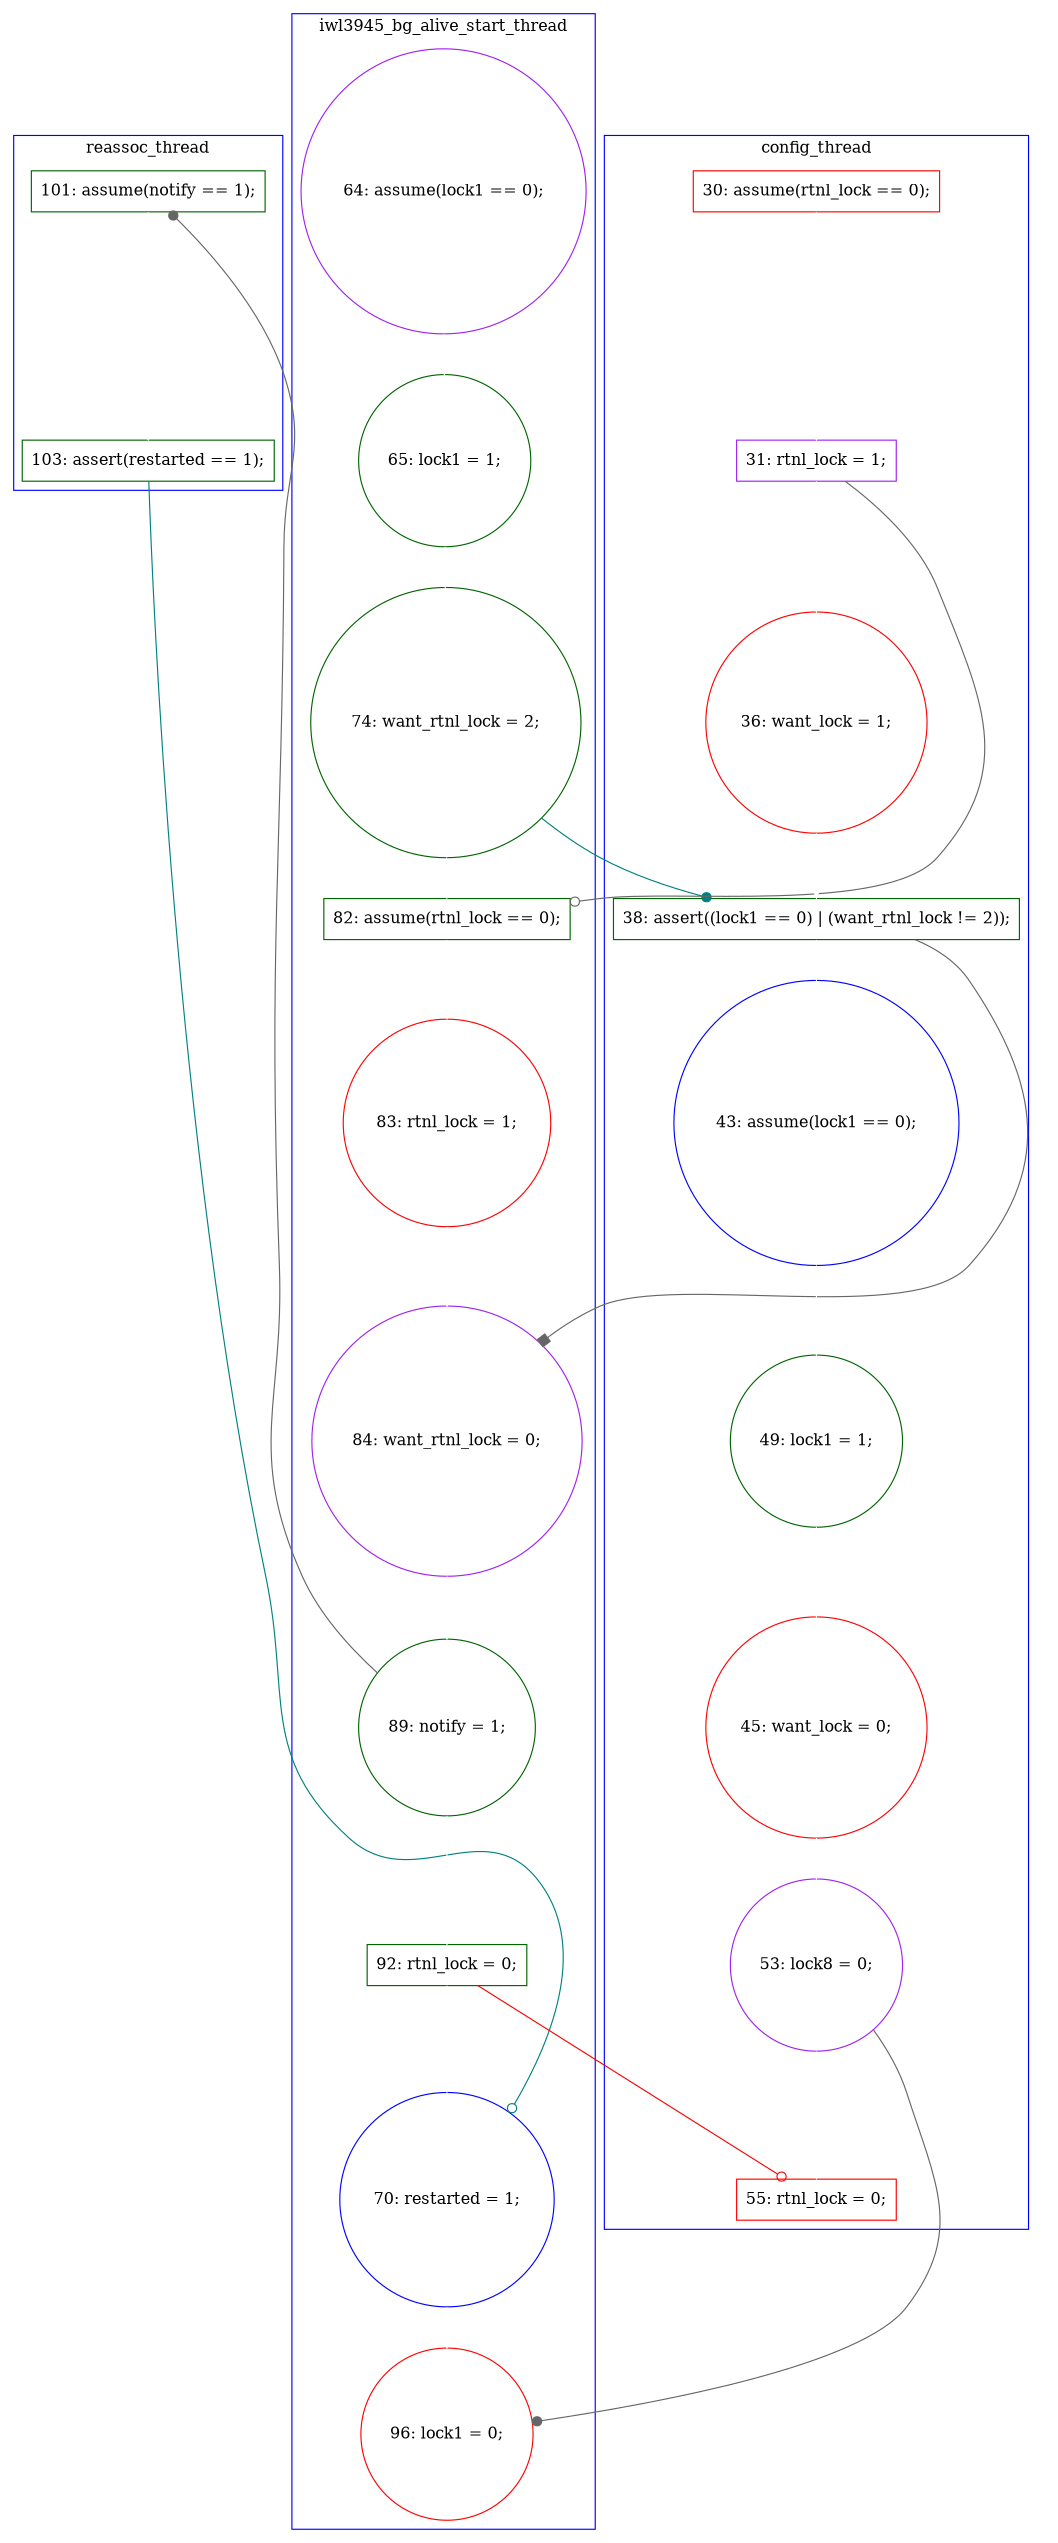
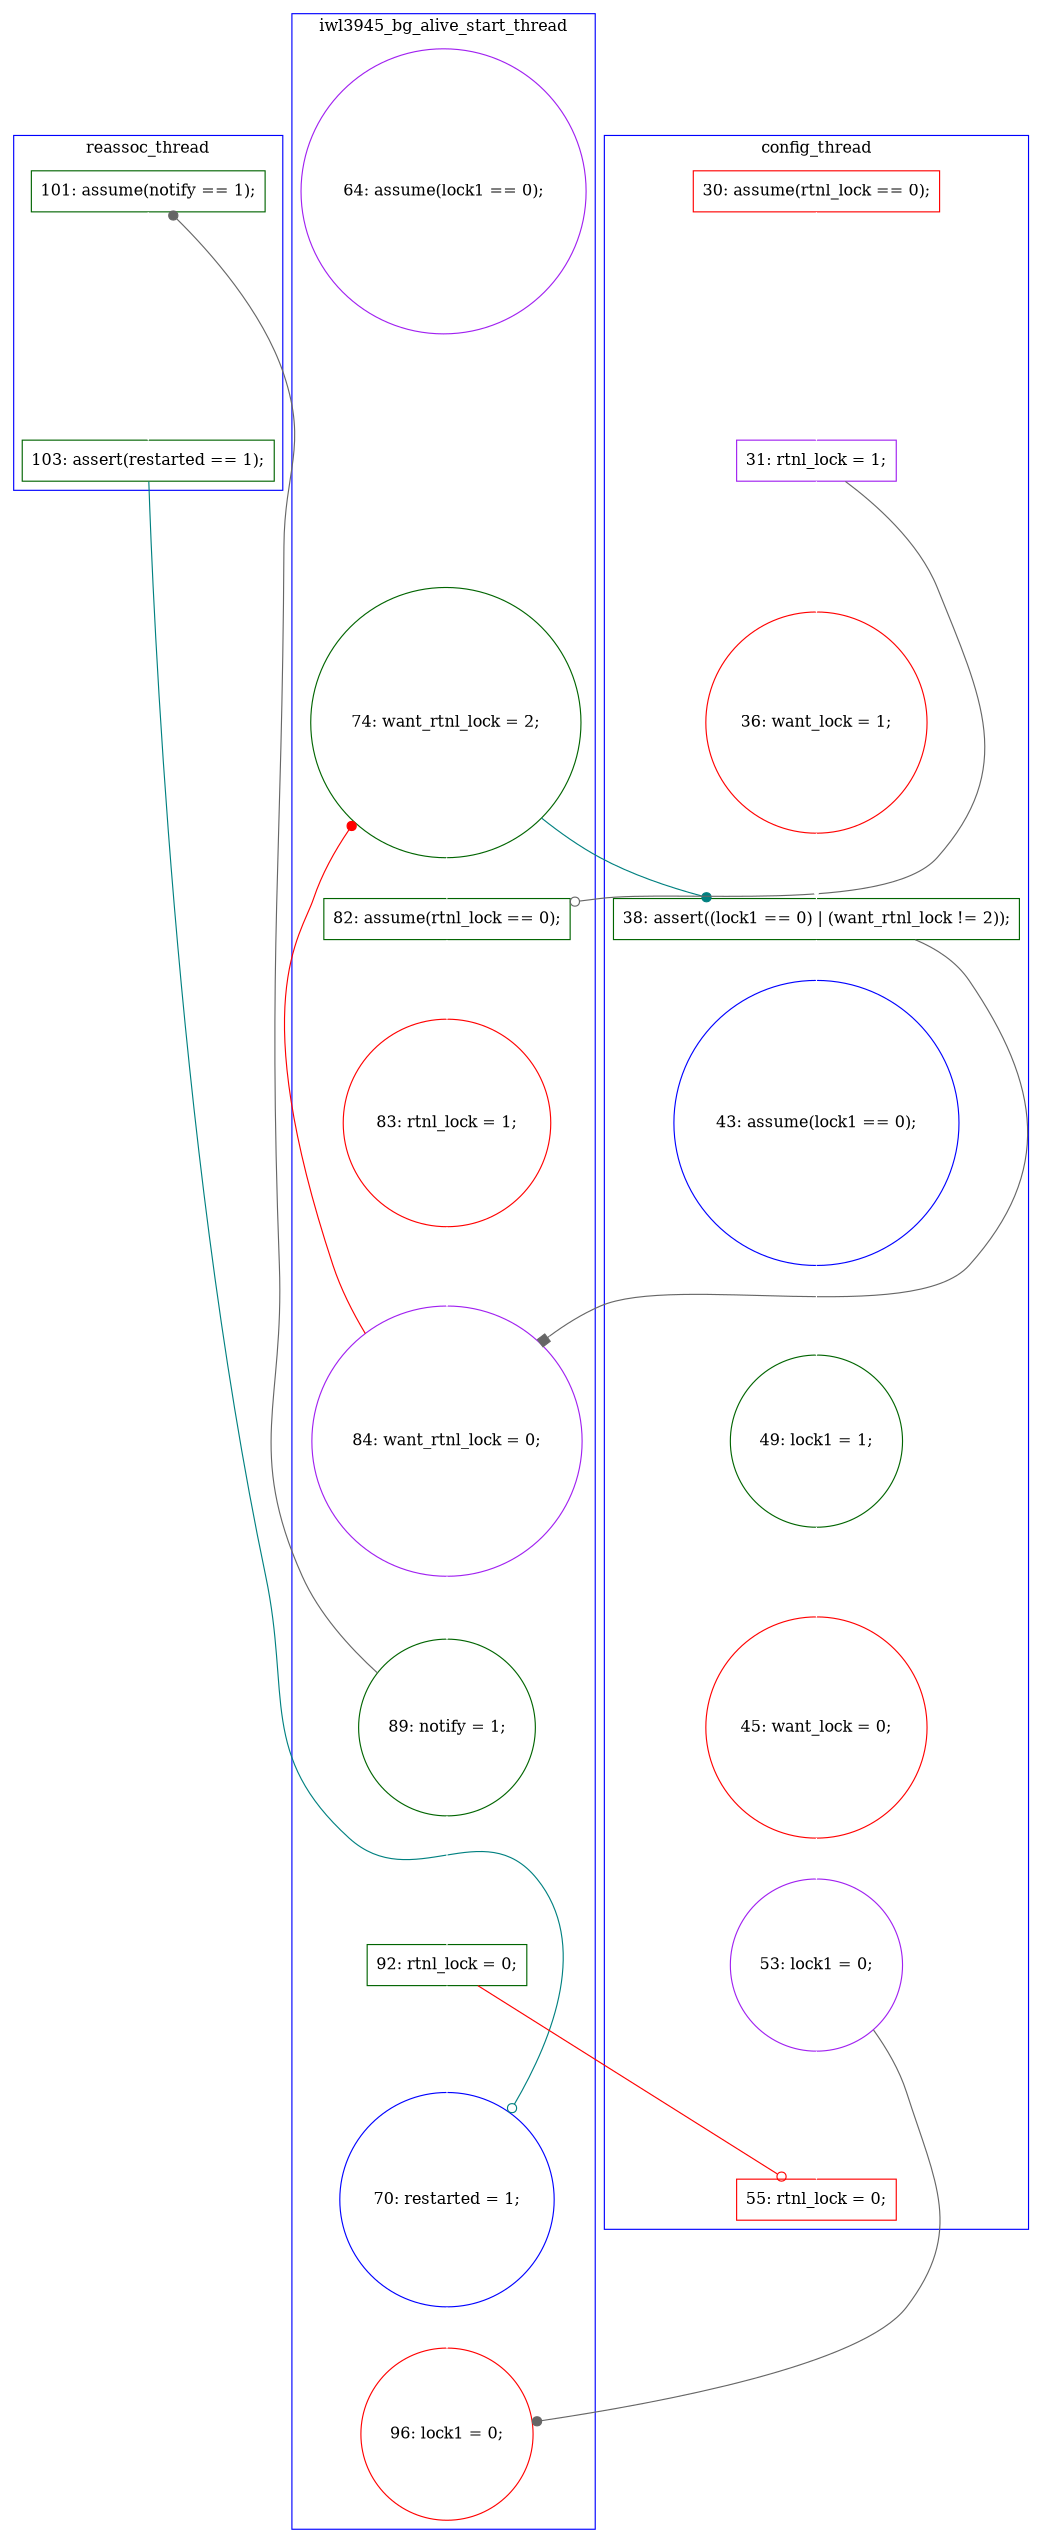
node "65: lock1 = 1;": removed
edge "84: want_rtnl_lock = 0;" -> "74: want_rtnl_lock = 2;": added
node "53: lock8 = 0;": label "53: lock8 = 0;" -> "53: lock1 = 0;"
